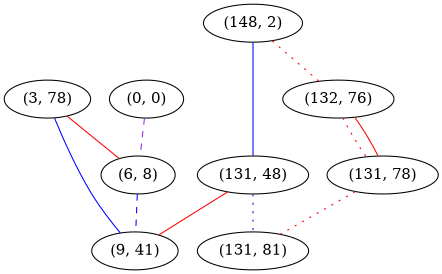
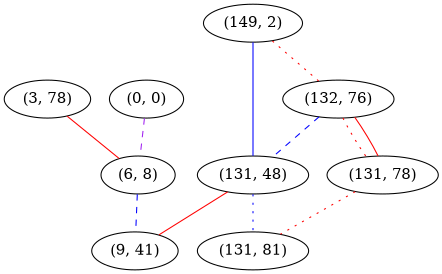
node "(148, 2)": label "(148, 2)" -> "(149, 2)"
edge "(132, 76)" -- "(131, 48)": added
edge "(3, 78)" -- "(9, 41)": removed
